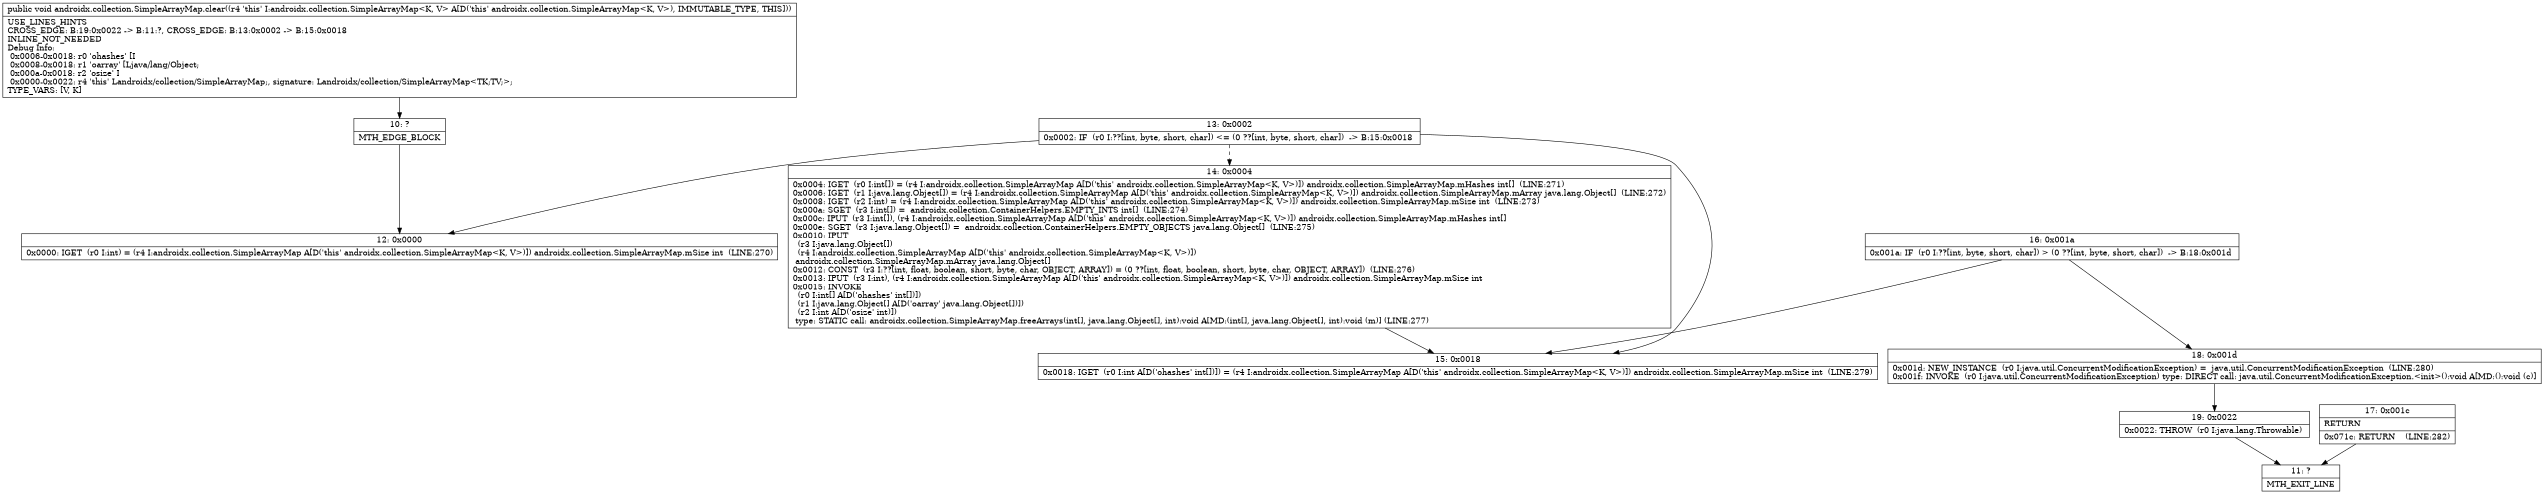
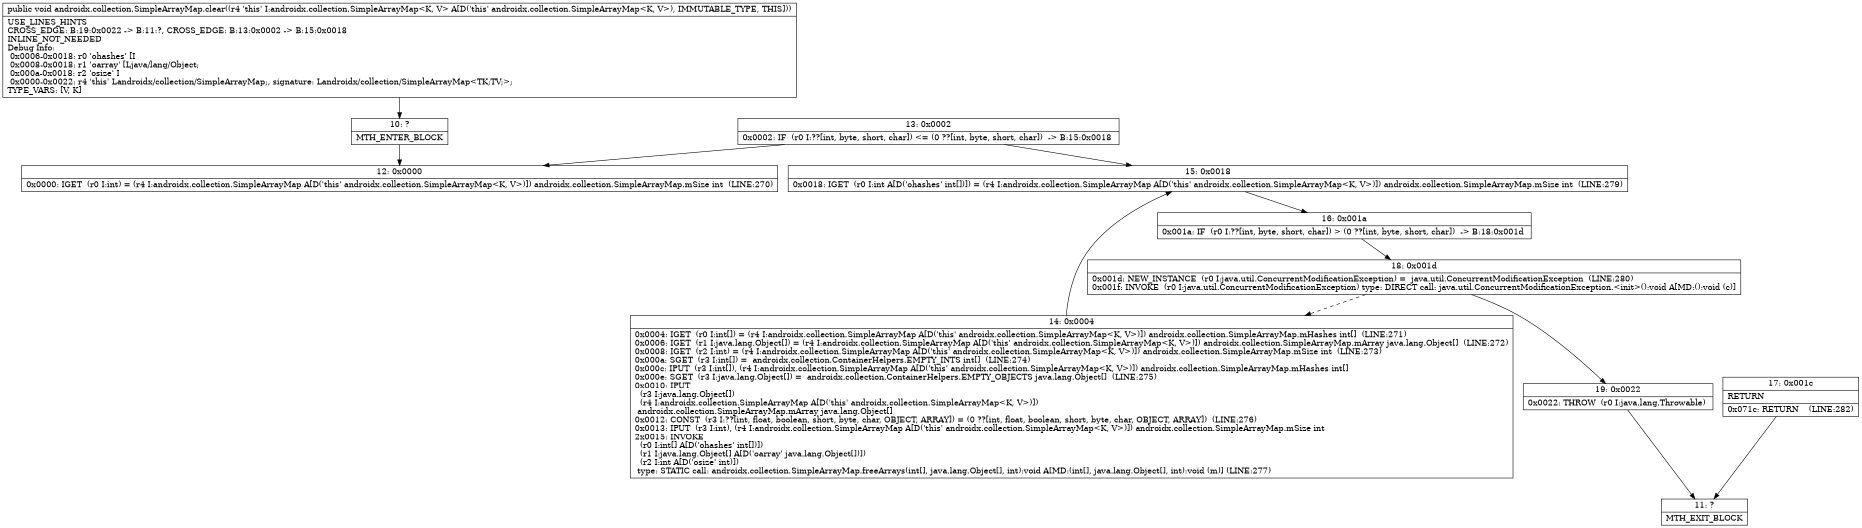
node "10: ?": text "MTH_EDGE_BLOCK" -> "MTH_ENTER_BLOCK"
edge "13: 0x0002" -> "14: 0x0004": now "18: 0x001d" -> "14: 0x0004"
node "14: 0x0004": text "0x0015: INVOKE" -> "2x0015: INVOKE"
edge "16: 0x001a" -> "15: 0x0018": reversed
node "11: ?": text "MTH_EXIT_LINE" -> "MTH_EXIT_BLOCK"
